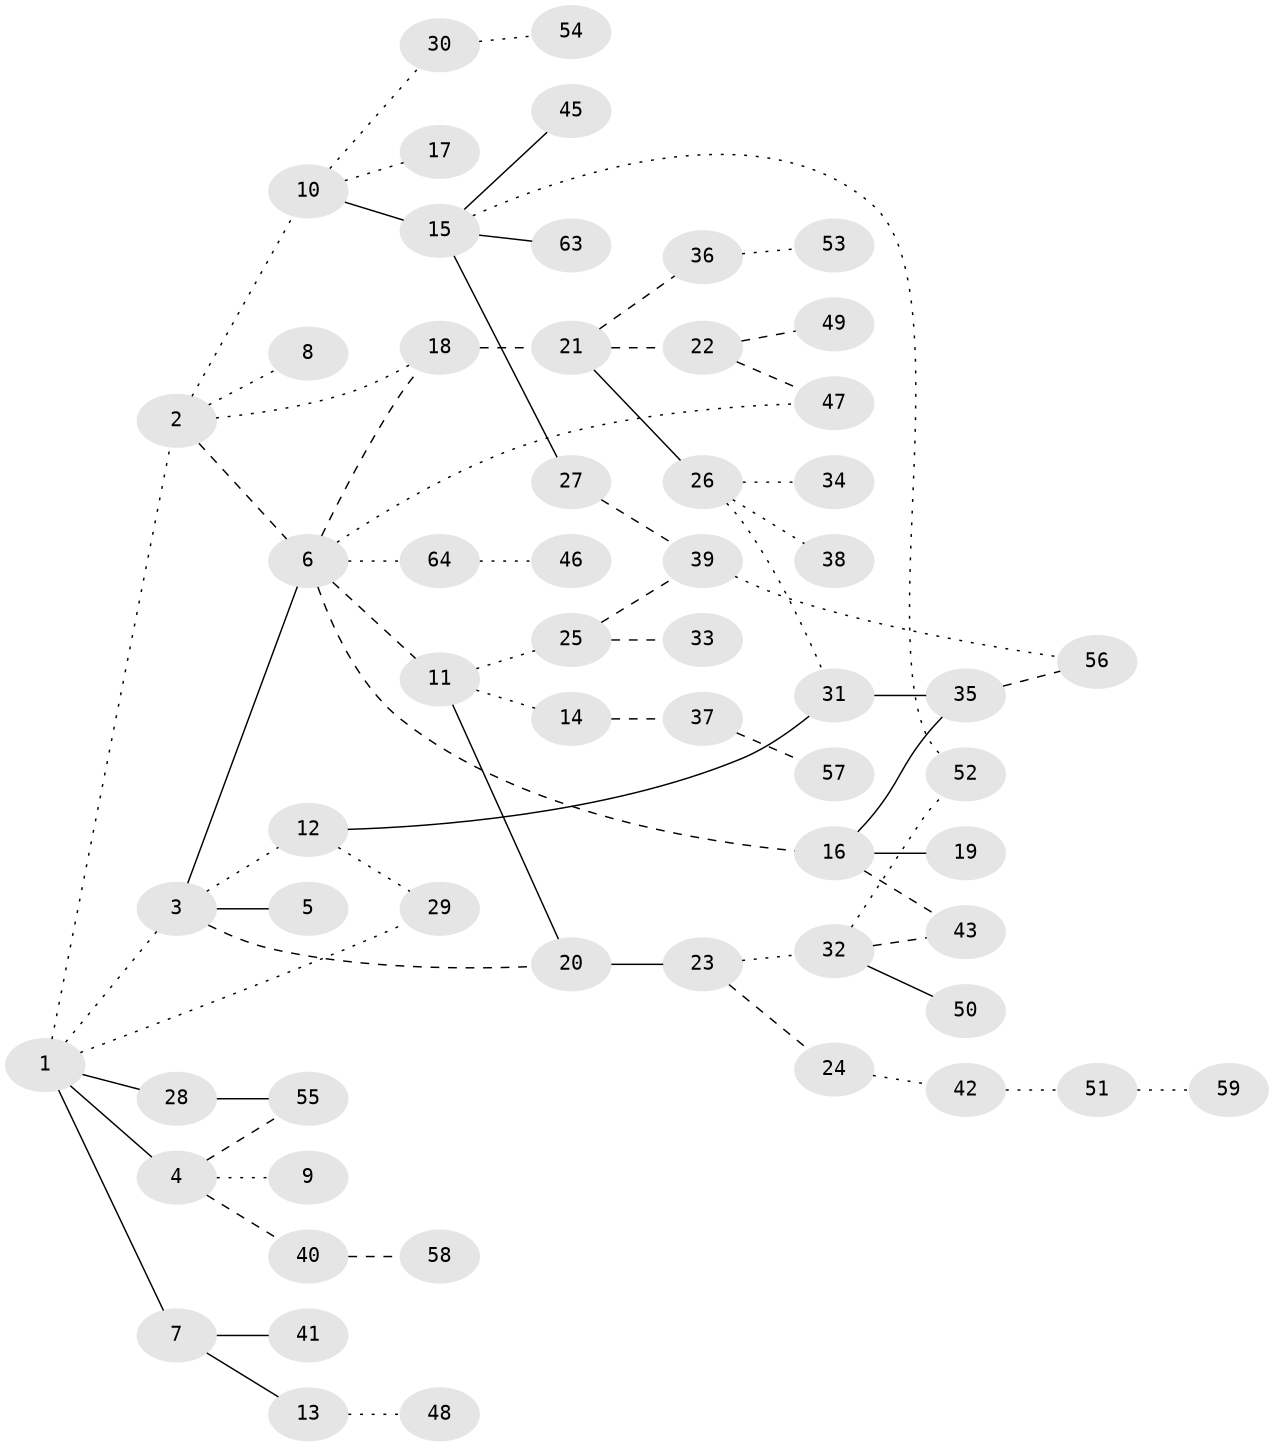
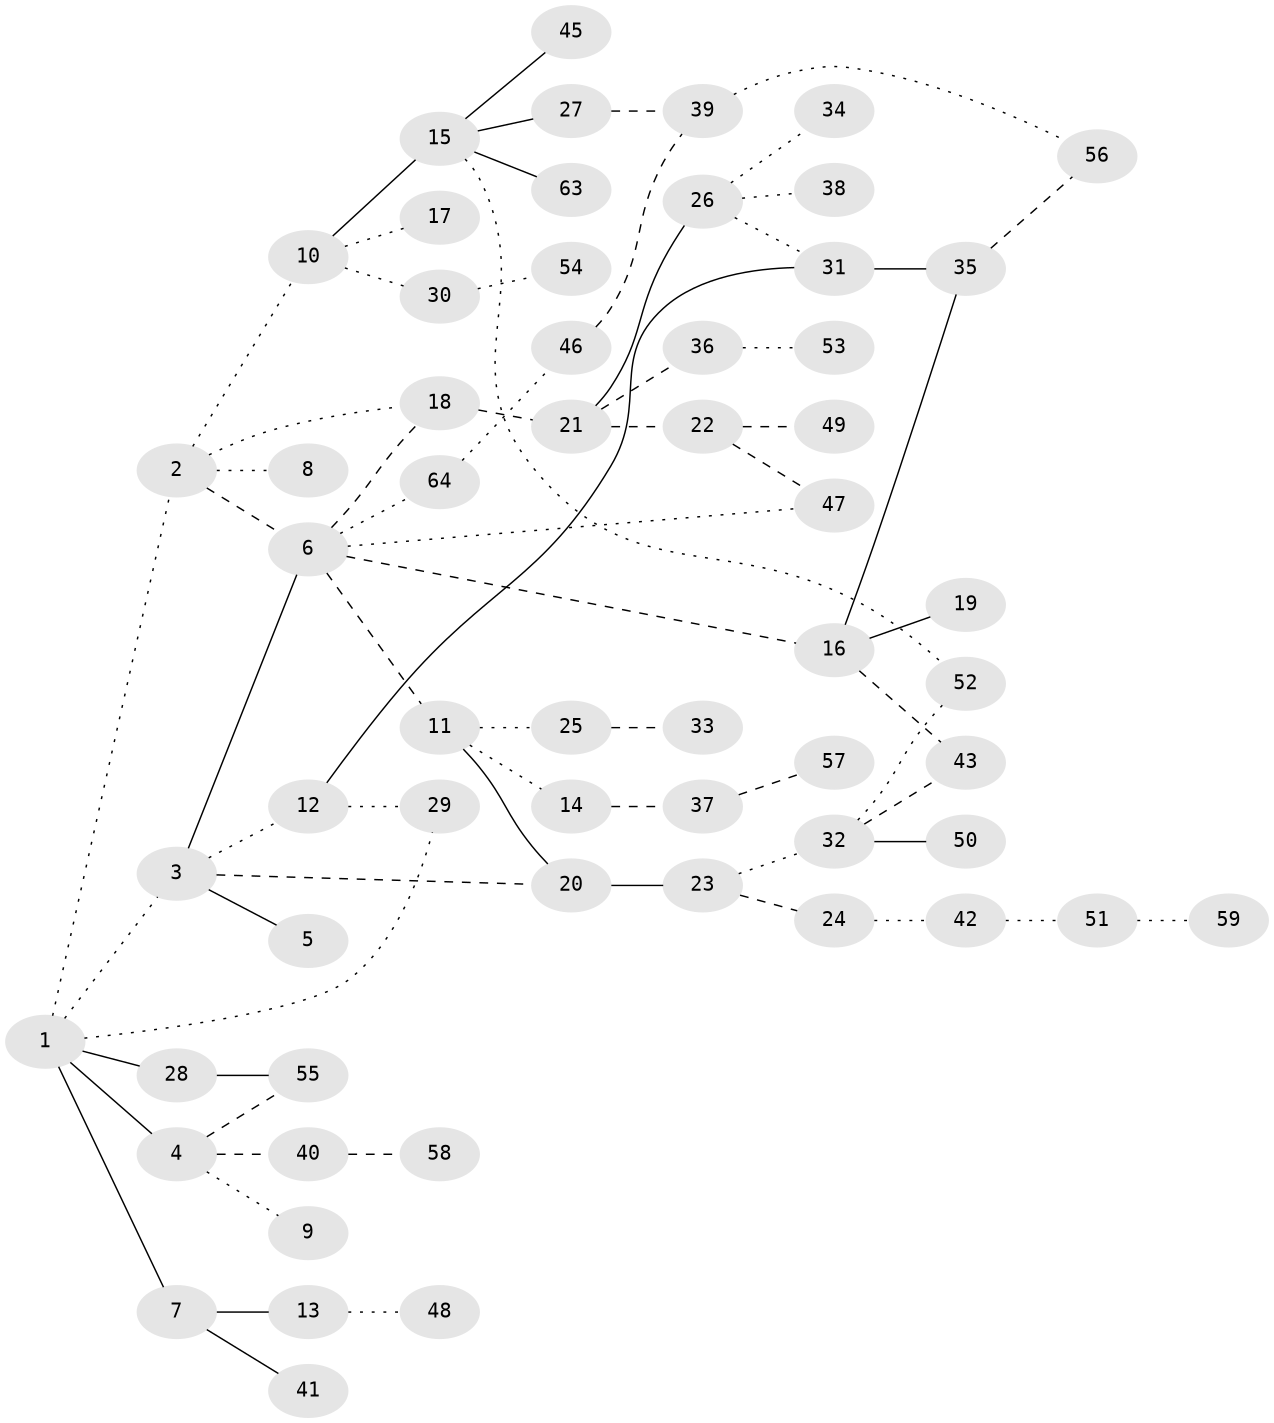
edge "39" -- "25": now "39" -- "46"
